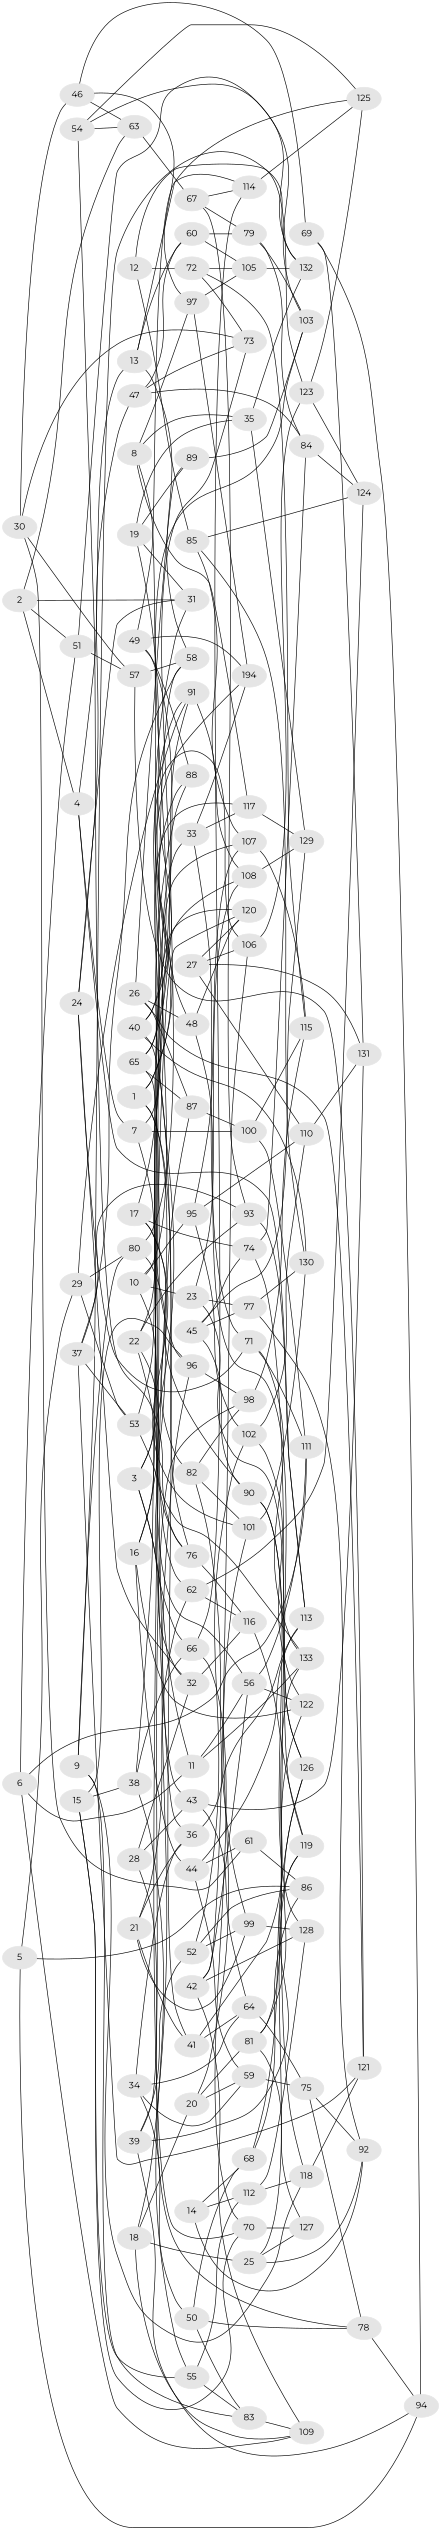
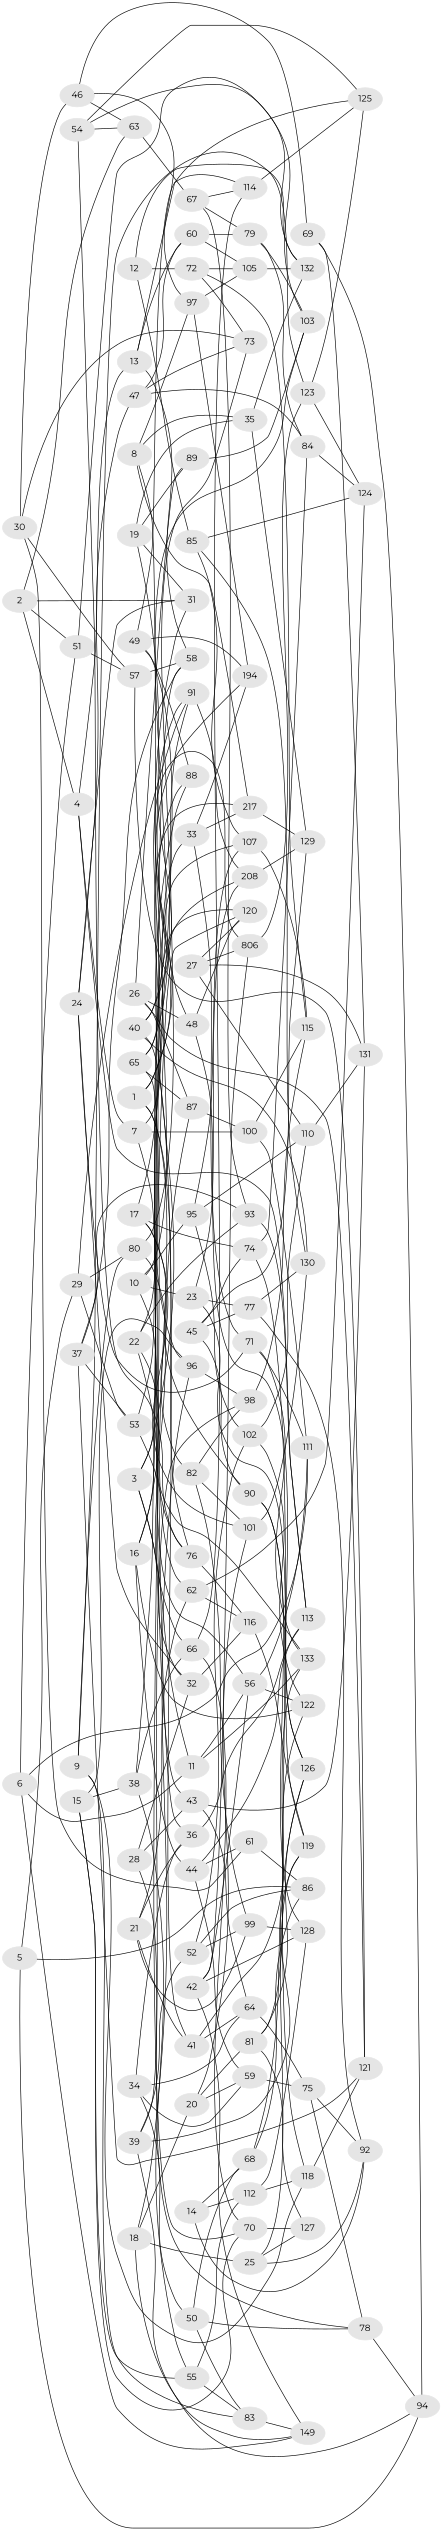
node "117": label "117" -> "217"
node "108": label "108" -> "208"
node "106": label "106" -> "806"
node "109": label "109" -> "149"
